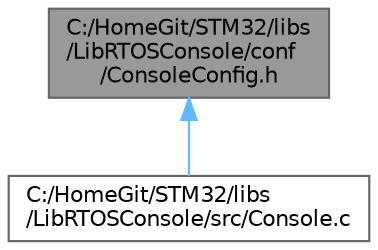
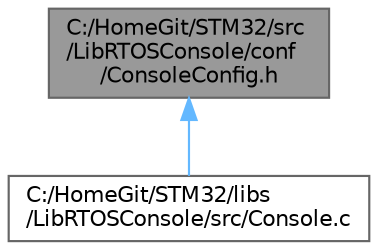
node "C:/HomeGit/STM32/libs /LibRTOSConsole/conf /ConsoleConfig.h": label "C:/HomeGit/STM32/libs /LibRTOSConsole/conf /ConsoleConfig.h" -> "C:/HomeGit/STM32/src /LibRTOSConsole/conf /ConsoleConfig.h"
